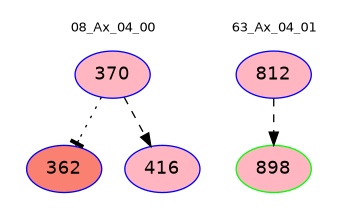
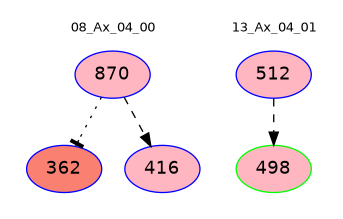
cluster "63_Ax_04_01": label "63_Ax_04_01" -> "13_Ax_04_01"
node "370": label "370" -> "870"
node "812": label "812" -> "512"
node "898": label "898" -> "498"
